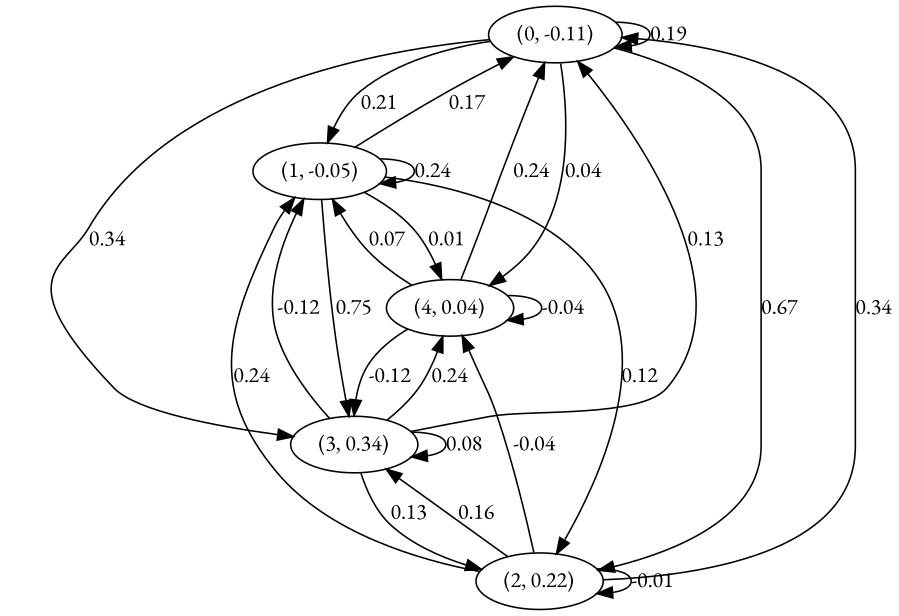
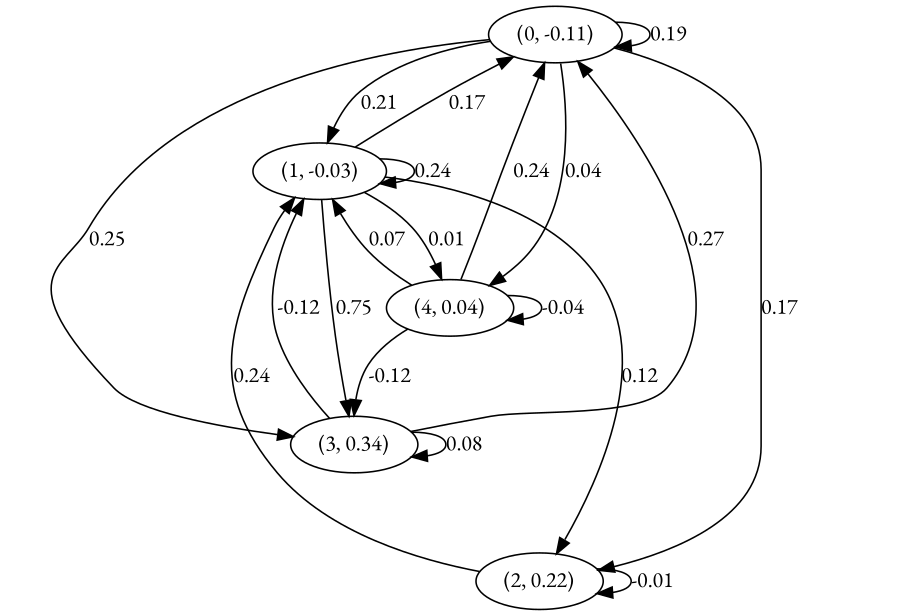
node "(1, -0.05)": label "(1, -0.05)" -> "(1, -0.03)"
edge "(0, -0.11)" -> "(3, 0.34)": label "0.34" -> "0.25"
edge "(3, 0.34)" -> "(0, -0.11)": label "0.13" -> "0.27"
edge "(0, -0.11)" -> "(2, 0.22)": label "0.67" -> "0.17"
edge "(2, 0.22)" -> "(0, -0.11)": removed, label "0.34"
edge "(3, 0.34)" -> "(4, 0.04)": removed, label "0.24"
edge "(2, 0.22)" -> "(4, 0.04)": removed, label "-0.04"
edge "(2, 0.22)" -> "(3, 0.34)": removed, label "0.16"
edge "(3, 0.34)" -> "(2, 0.22)": removed, label "0.13"
